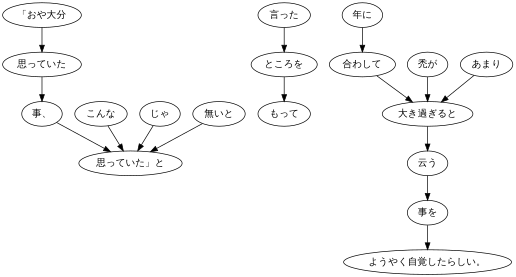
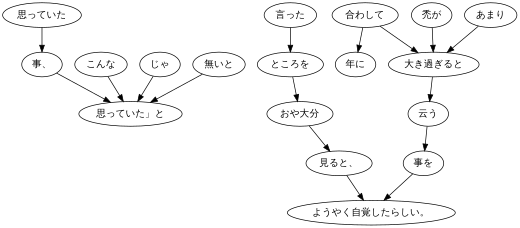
node "「おや大分": removed
edge "年に" -> "合わして": reversed
node "もって": label "もって" -> "おや大分"
node "見ると、": added
